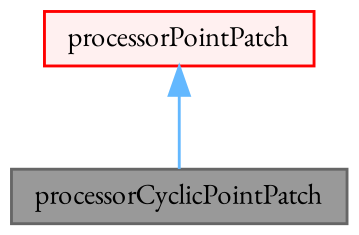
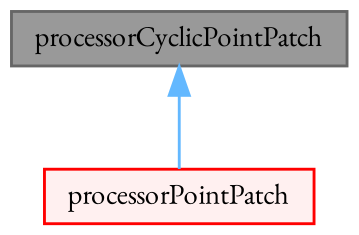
edge "processorCyclicPointPatch" -> "processorPointPatch": reversed
